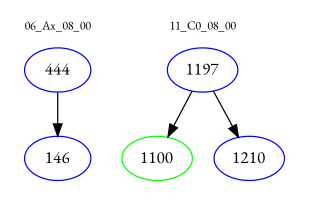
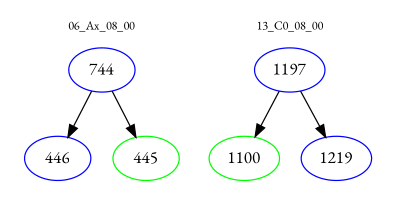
cluster "11_C0_08_00": label "11_C0_08_00" -> "13_C0_08_00"
node "444": label "444" -> "744"
node "146": label "146" -> "446"
node "445": added
node "1210": label "1210" -> "1219"
